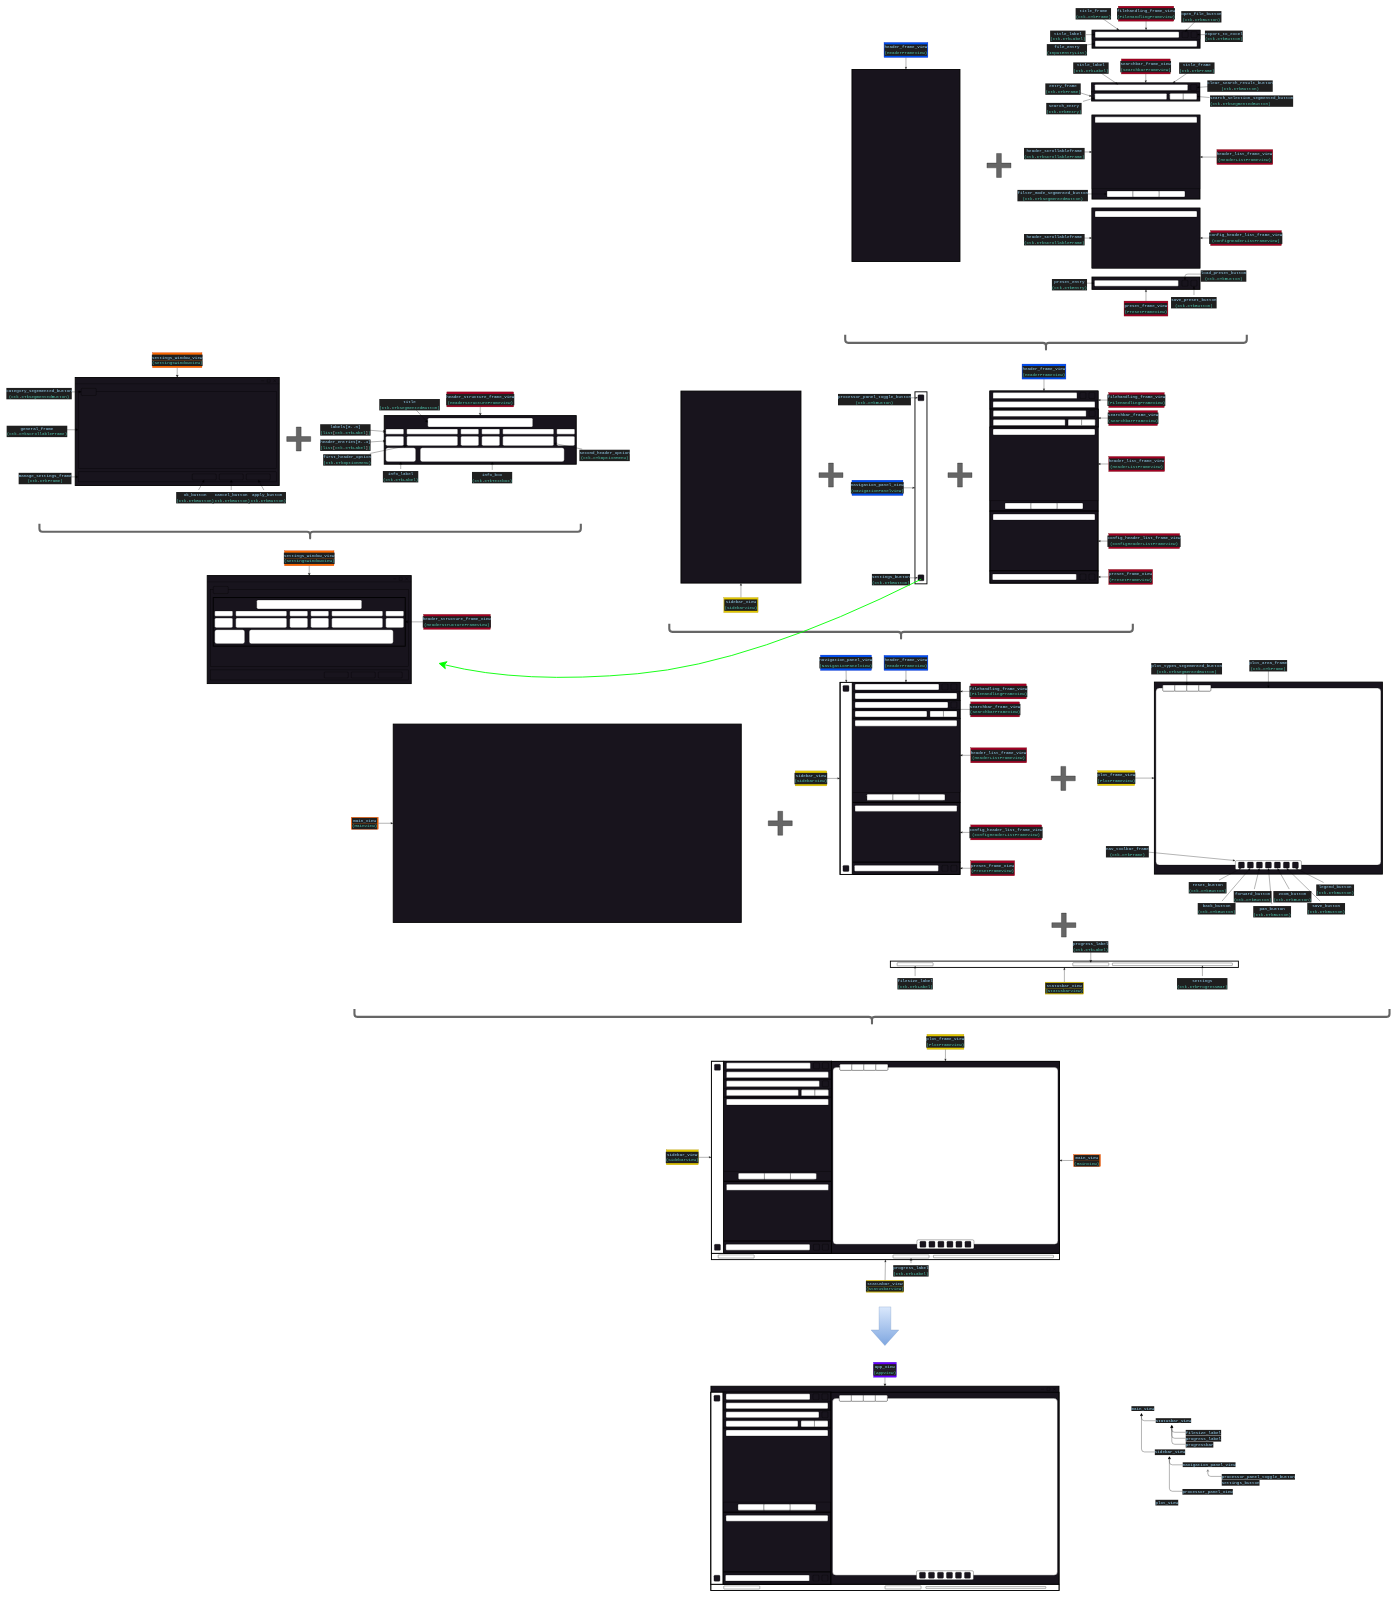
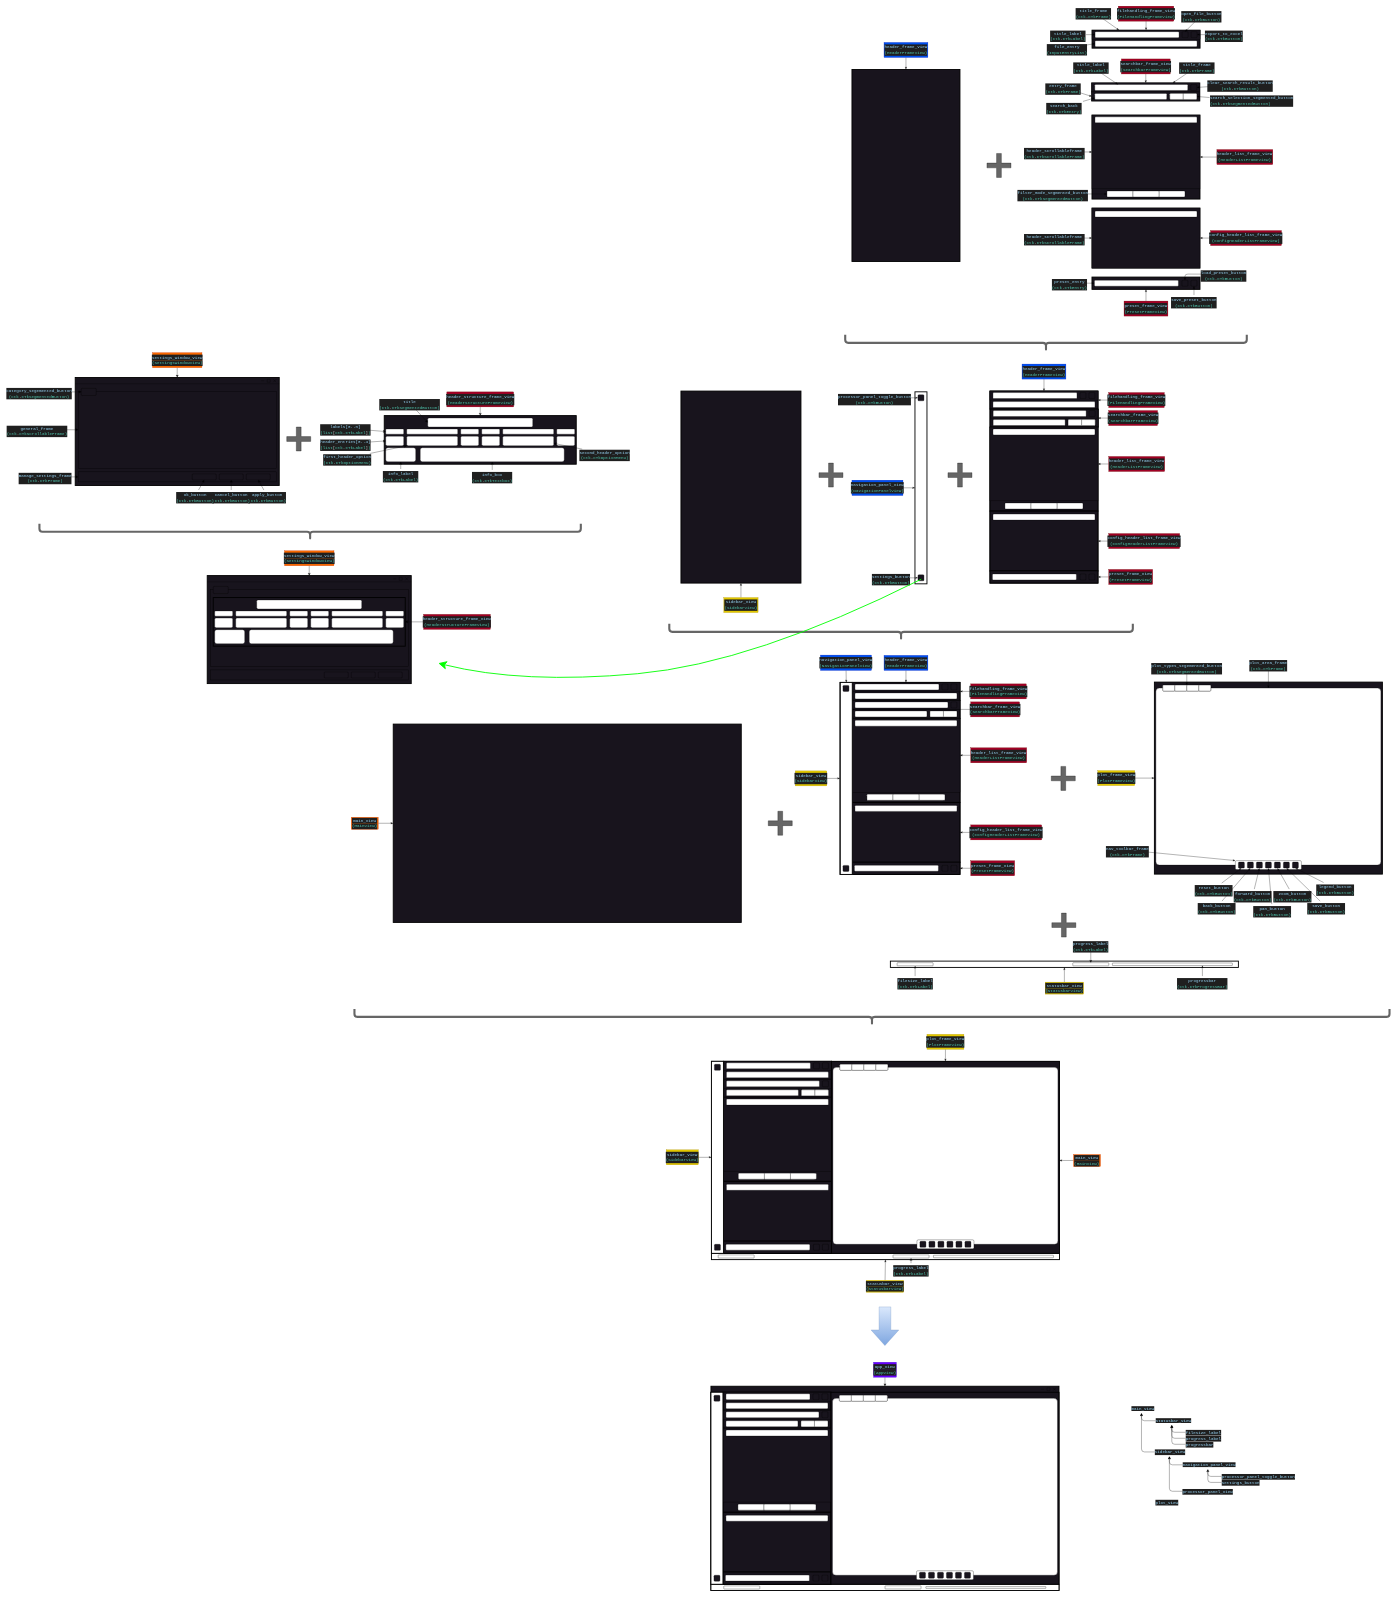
node "search_entry (ctk.CTkEntry)": label "search_entry (ctk.CTkEntry)" -> "search_back (ctk.CTkEntry)"
node "reset_button (ctk.CTkButton)": moved (1208, 886) -> (1214, 889)
node "settings (ctk.CTkProgressBar)": label "settings (ctk.CTkProgressBar)" -> "progressbar (ctk.CTkProgressBar)"
edge "settings_button" -> "navigation_panel_view": added
